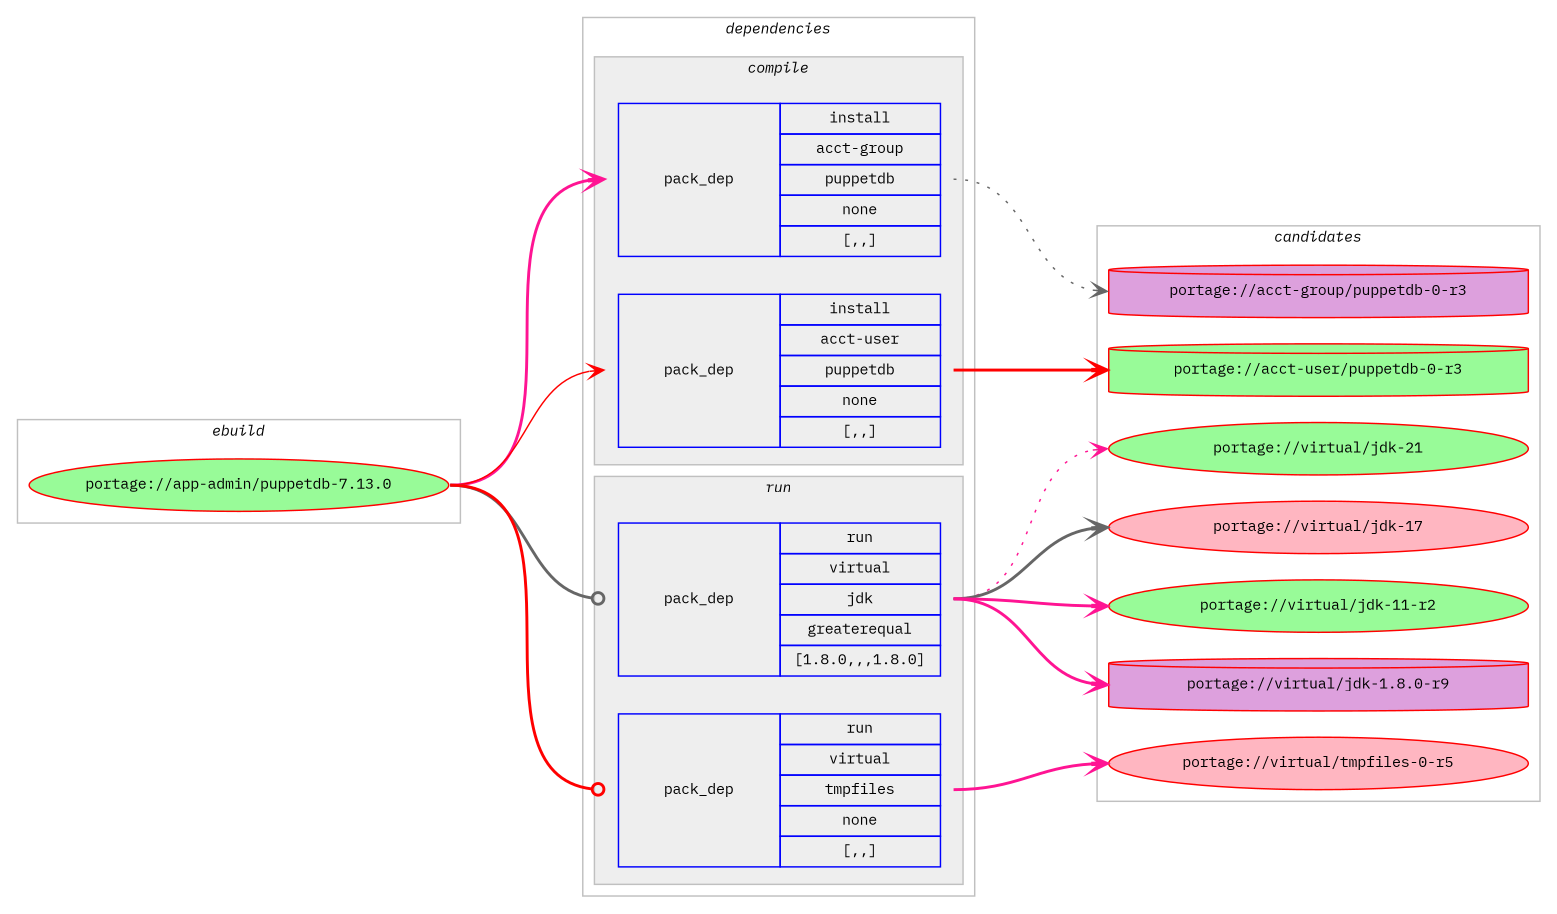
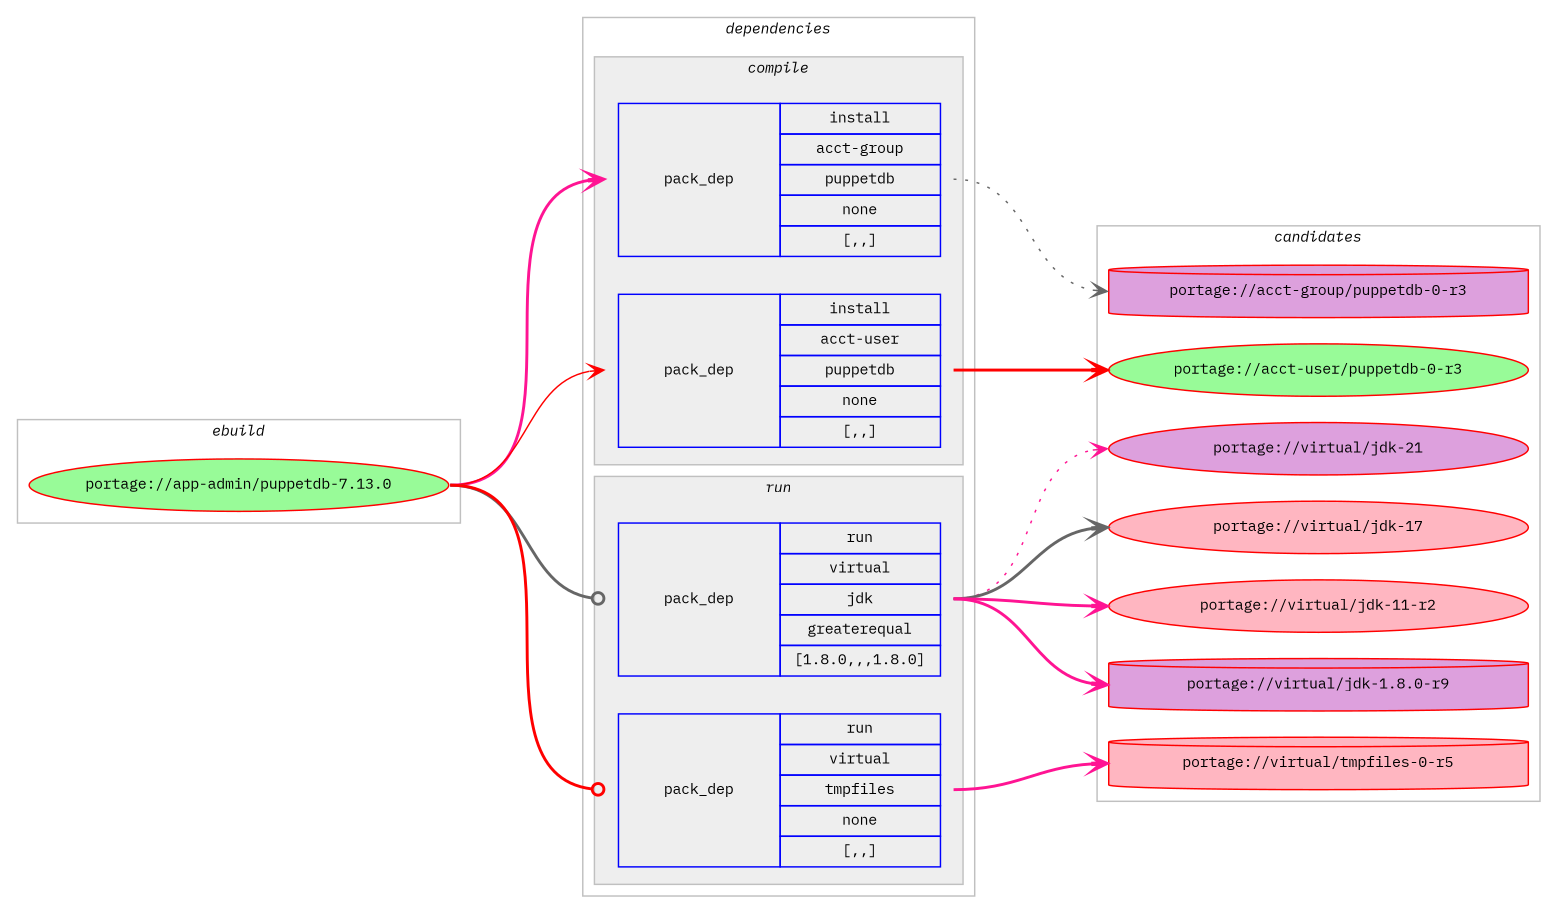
node "portage://acct-user/puppetdb-0-r3": shape cylinder -> ellipse
node "portage://virtual/jdk-21": fillcolor palegreen -> plum
node "portage://virtual/jdk-11-r2": fillcolor palegreen -> lightpink
node "portage://virtual/tmpfiles-0-r5": shape ellipse -> cylinder
